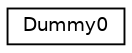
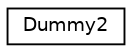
node "Dummy0": label "Dummy0" -> "Dummy2"
